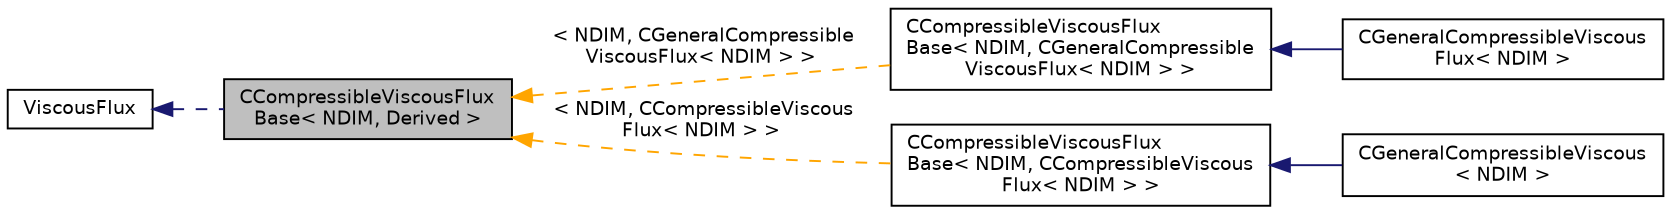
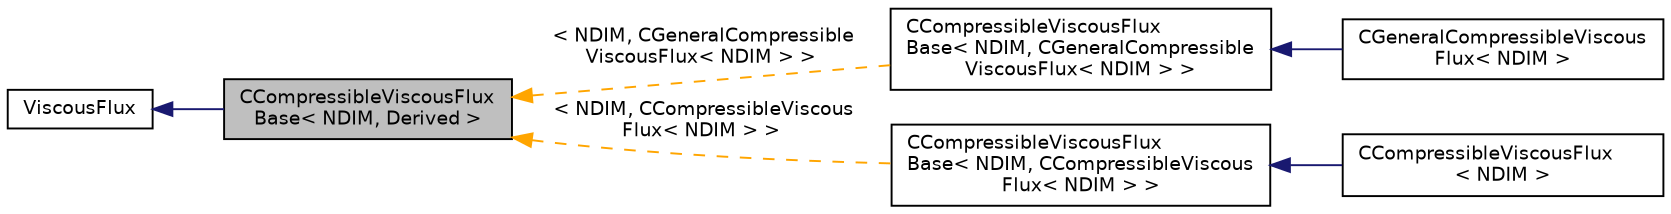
edge "CCompressibleViscousFlux Base< NDIM, Derived >" -> "ViscousFlux": style dashed -> solid
node "CGeneralCompressibleViscous < NDIM >": label "CGeneralCompressibleViscous < NDIM >" -> "CCompressibleViscousFlux < NDIM >"
